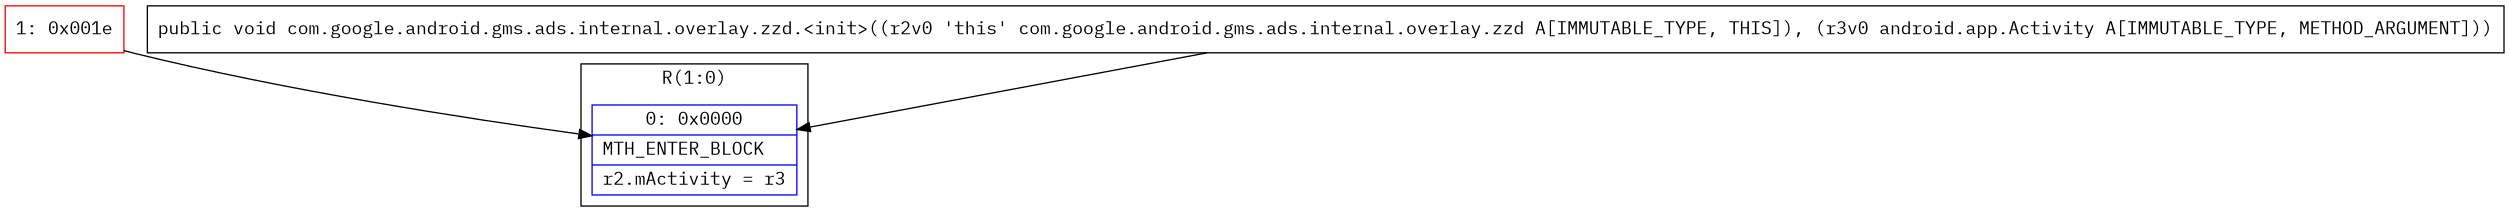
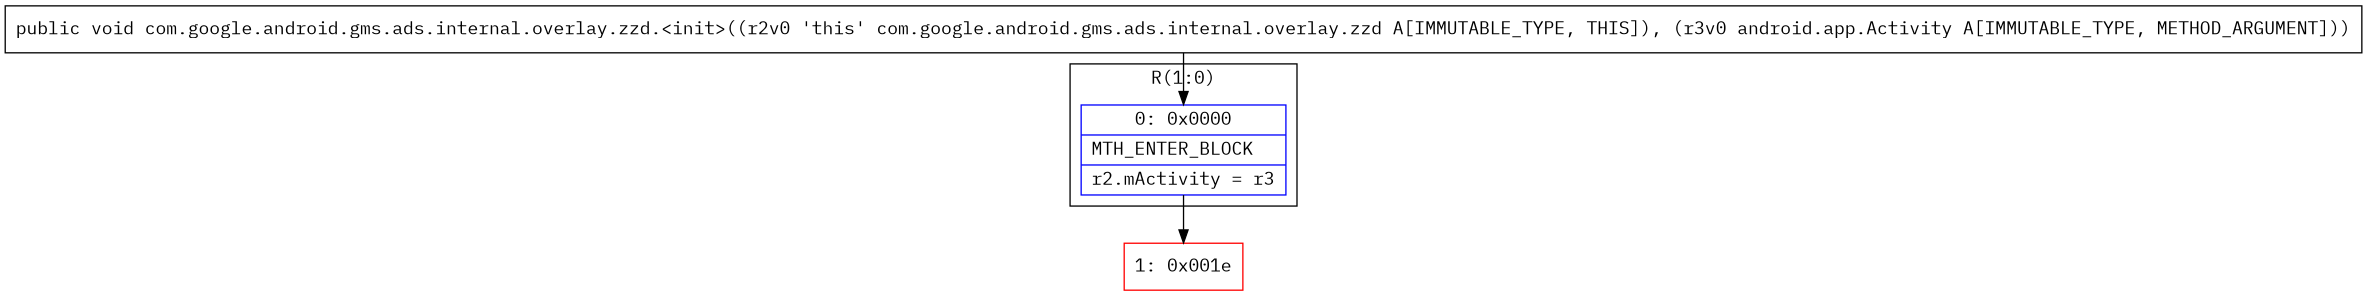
edge "1: 0x001e" -> "0: 0x0000": reversed
